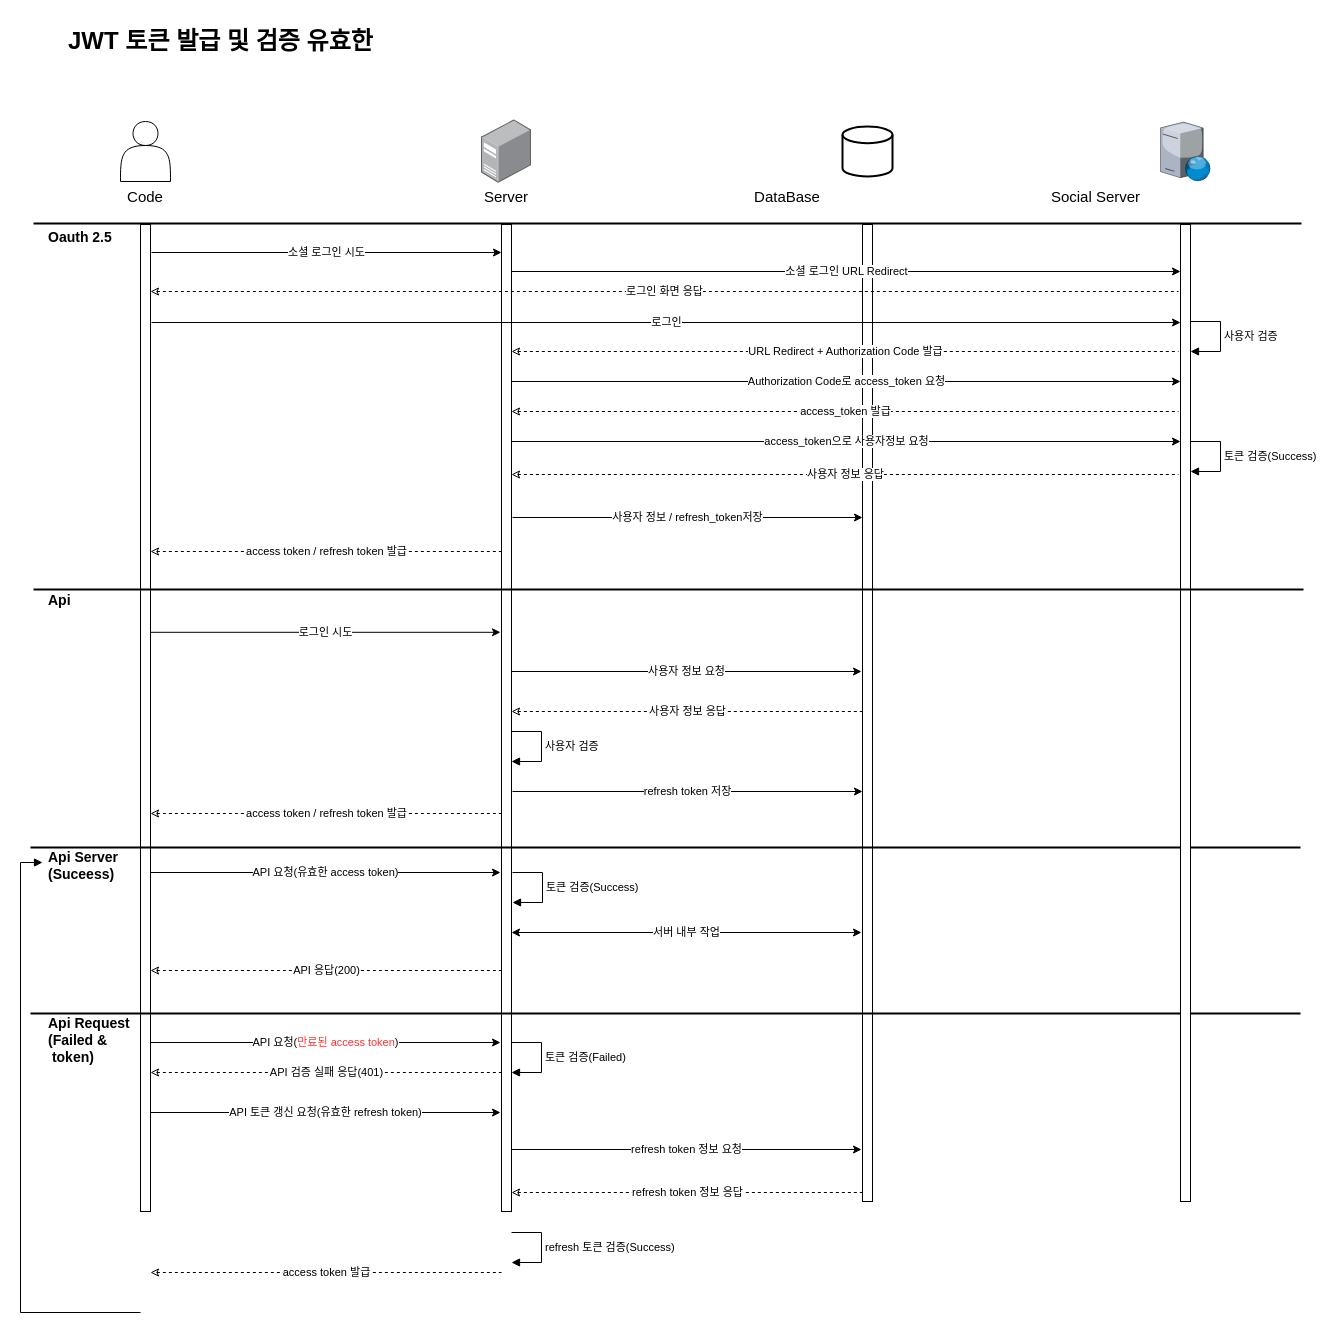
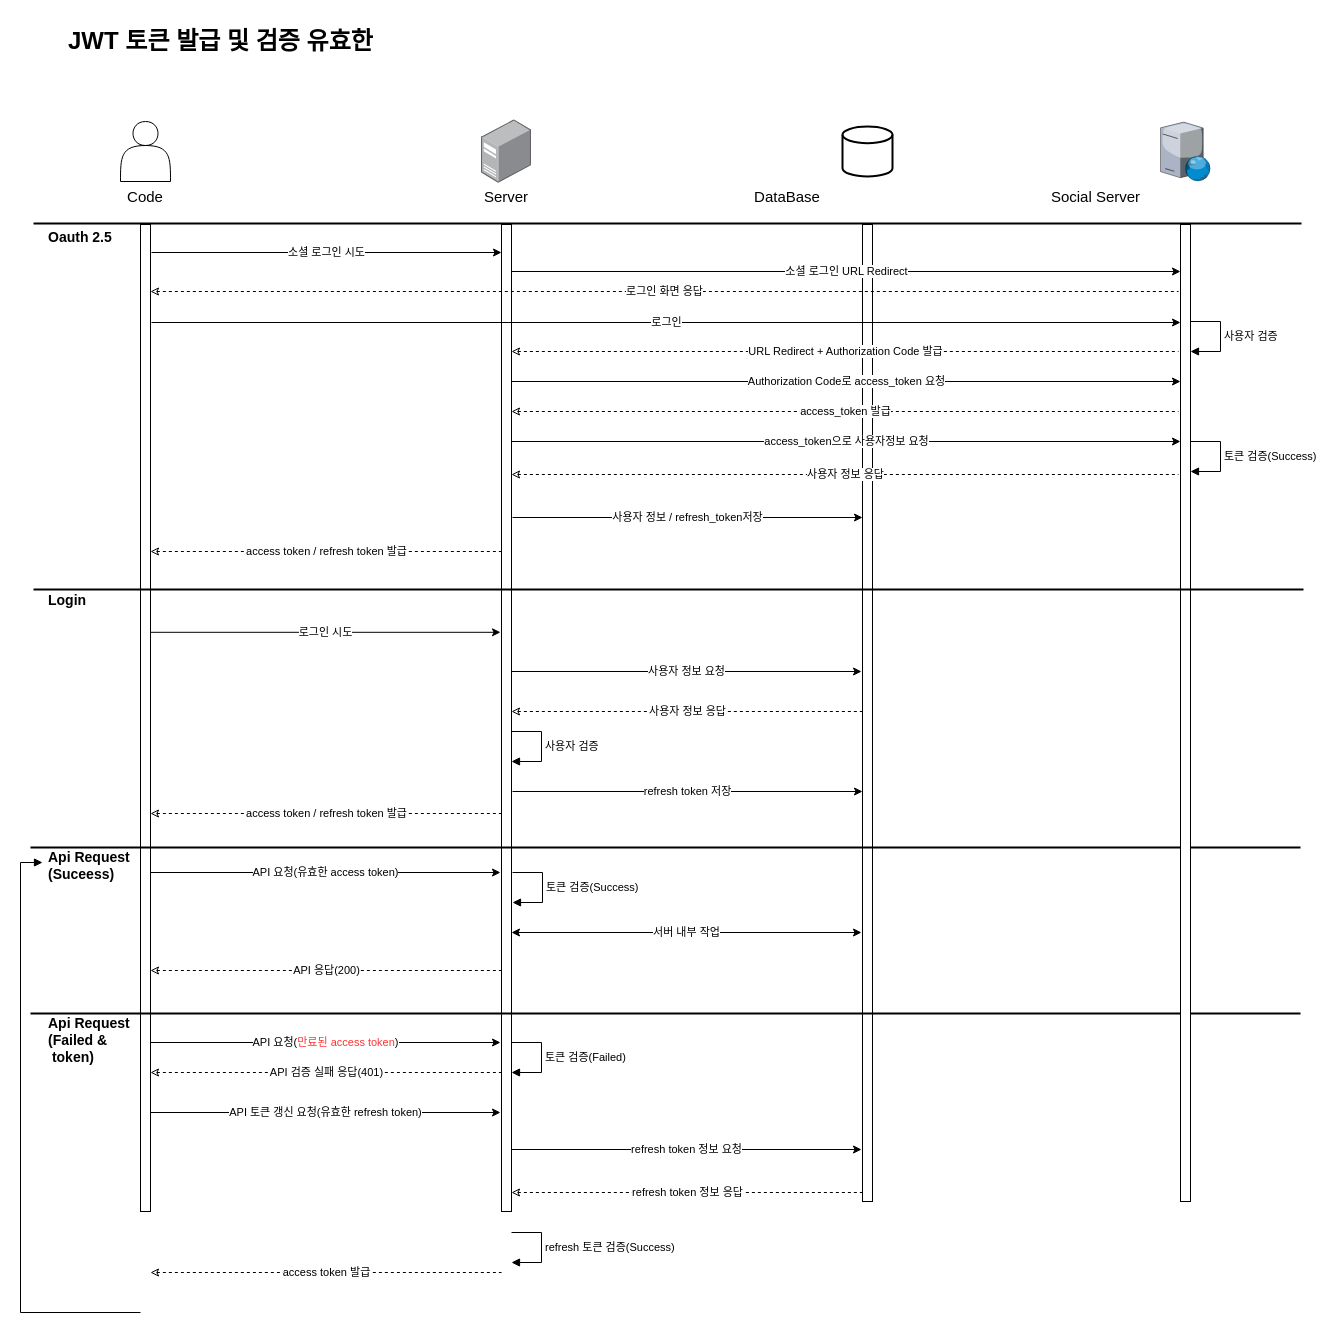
node "Api": label "Api" -> "Login"
node "Api Server (Suceess)": label "Api Server (Suceess)" -> "Api Request (Suceess)"
